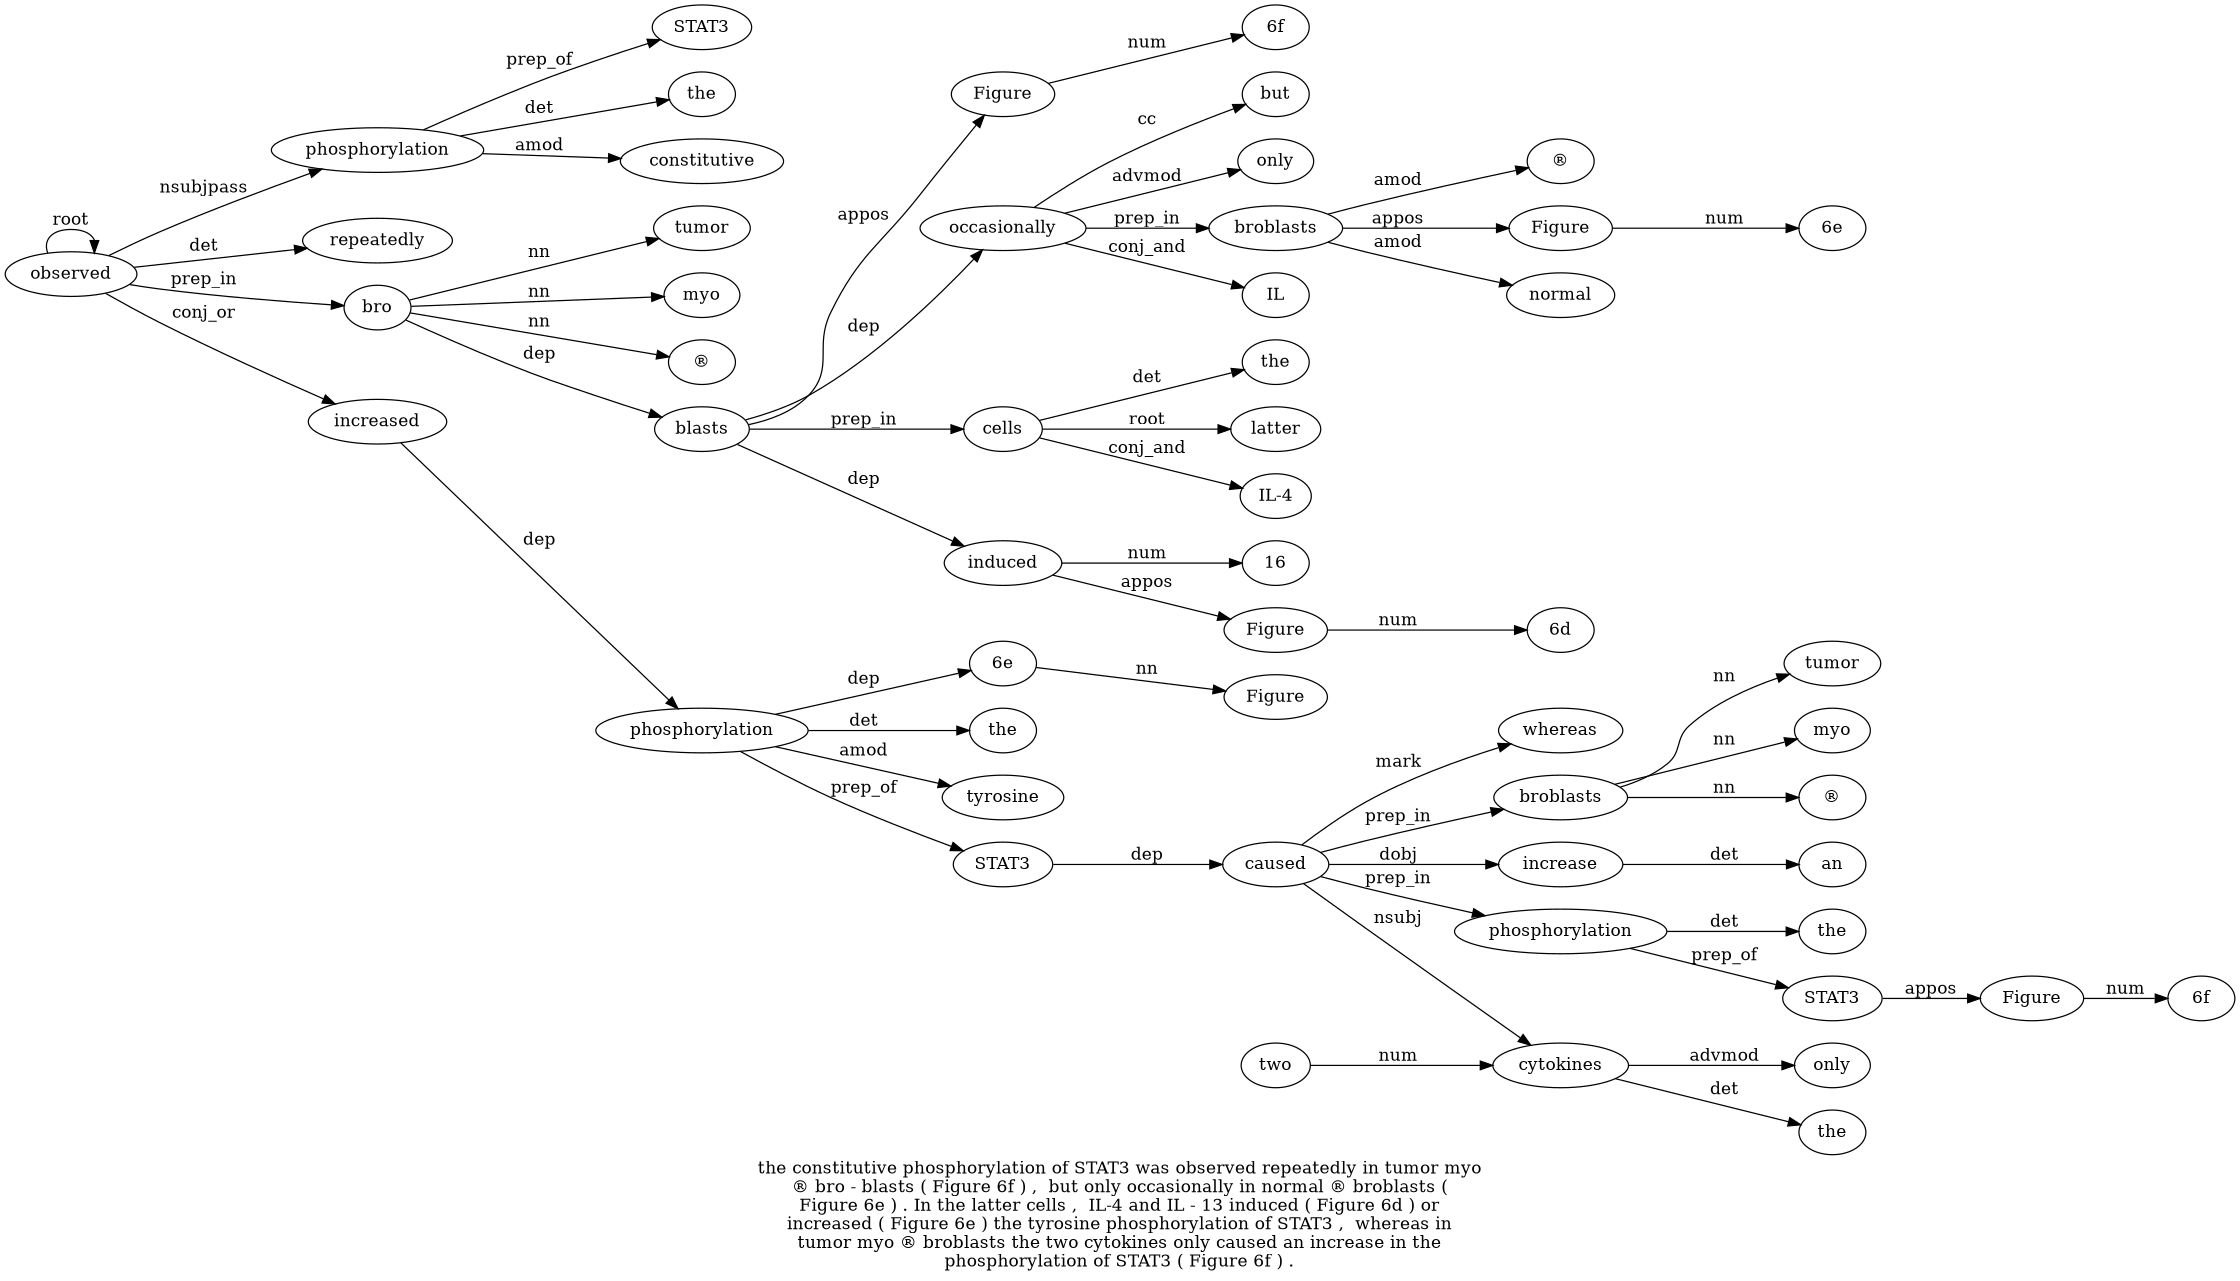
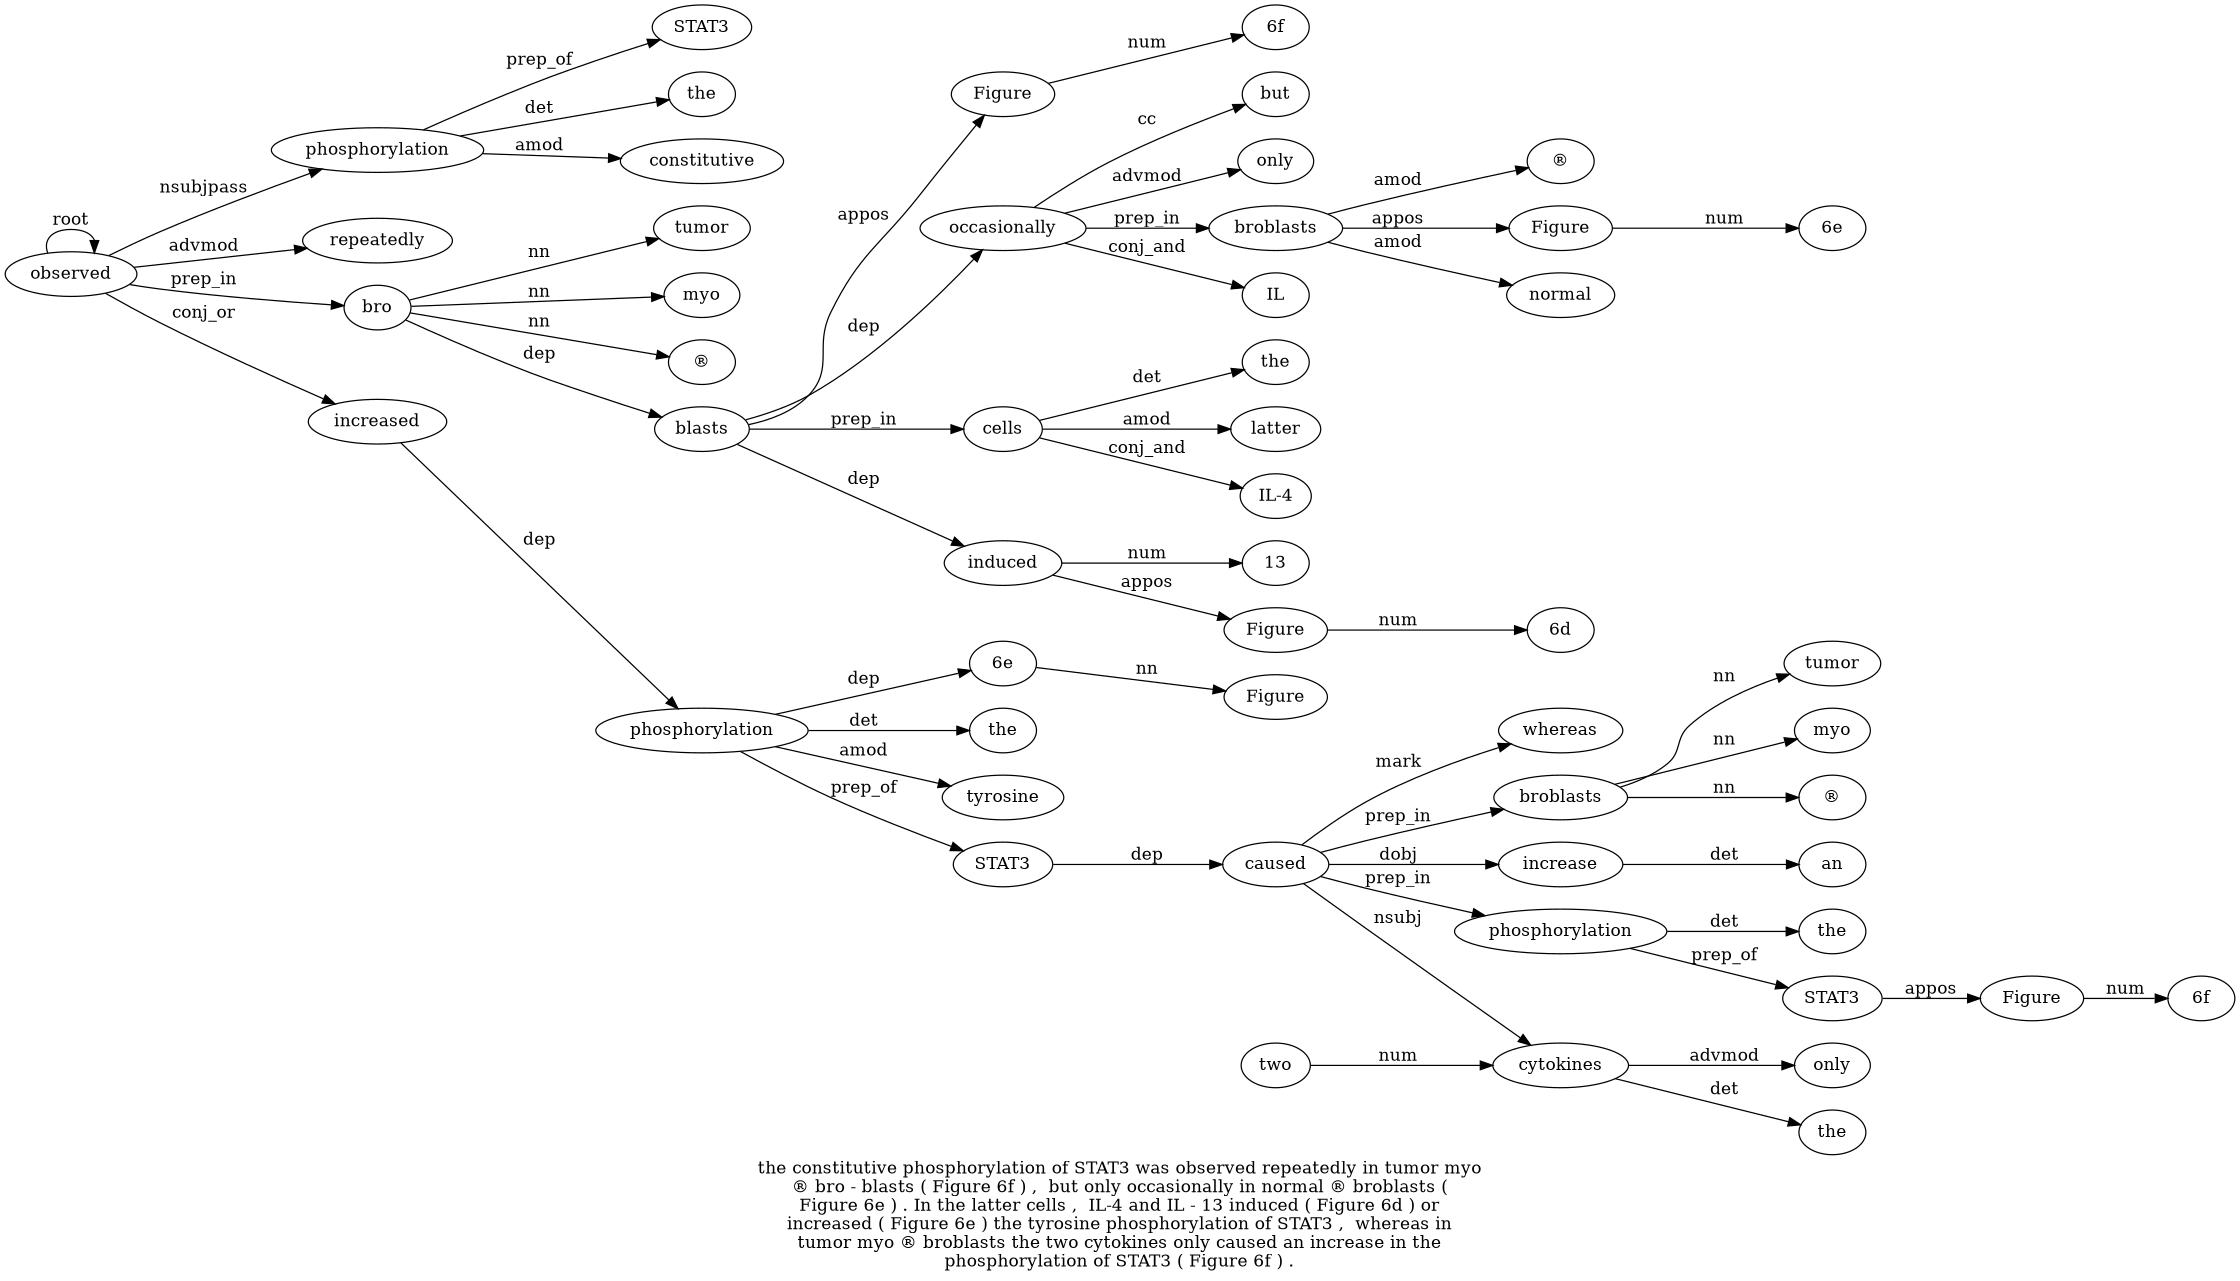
edge "observed" -> "repeatedly": label "det" -> "advmod"
edge "cells" -> "latter": label "root" -> "amod"
node "16": label "16" -> "13"
